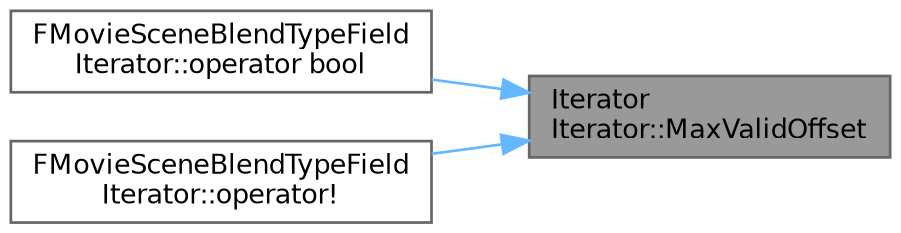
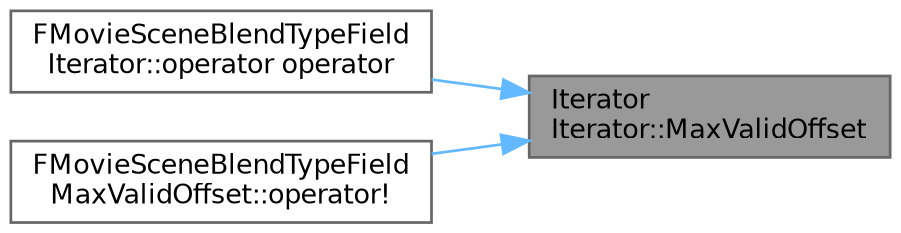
node "FMovieSceneBlendTypeField Iterator::operator bool": label "FMovieSceneBlendTypeField Iterator::operator bool" -> "FMovieSceneBlendTypeField Iterator::operator operator"
node "FMovieSceneBlendTypeField Iterator::operator!": label "FMovieSceneBlendTypeField Iterator::operator!" -> "FMovieSceneBlendTypeField MaxValidOffset::operator!"
